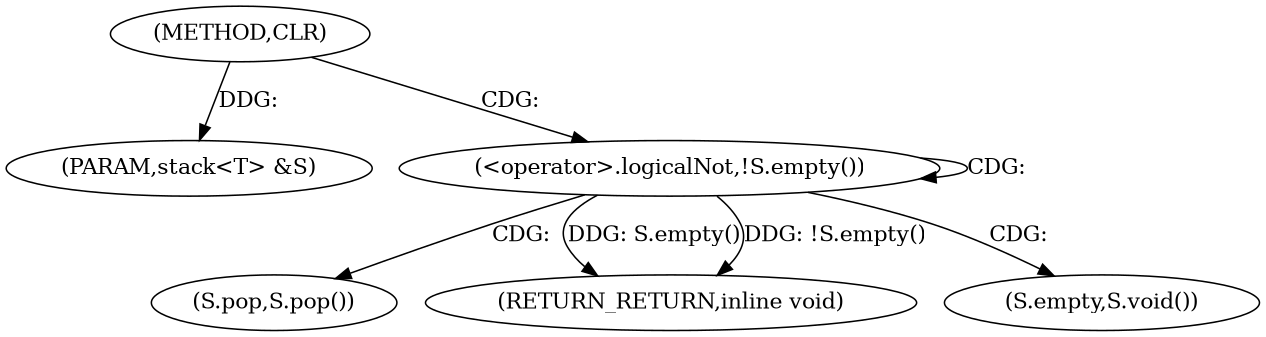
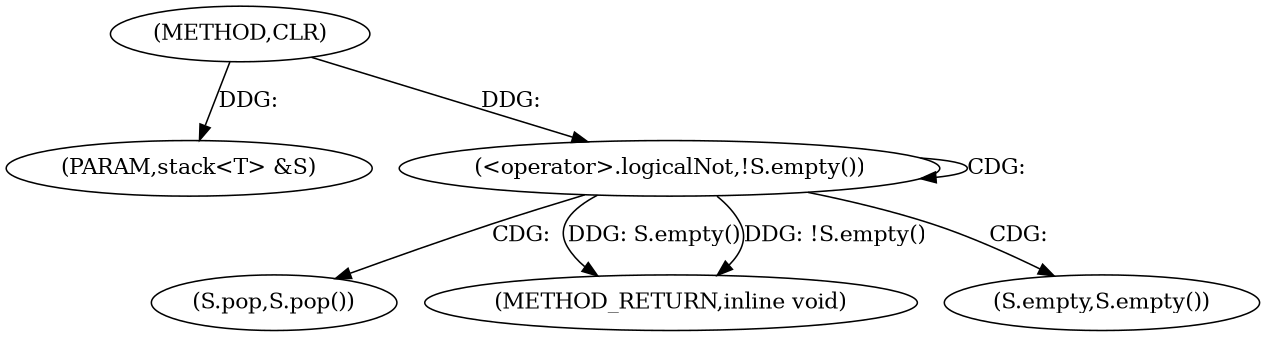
edge "(METHOD,CLR)" -> "(<operator>.logicalNot,!S.empty())": label "CDG: " -> "DDG: "
node "(RETURN_RETURN,inline void)": label "(RETURN_RETURN,inline void)" -> "(METHOD_RETURN,inline void)"
node "(S.empty,S.void())": label "(S.empty,S.void())" -> "(S.empty,S.empty())"
